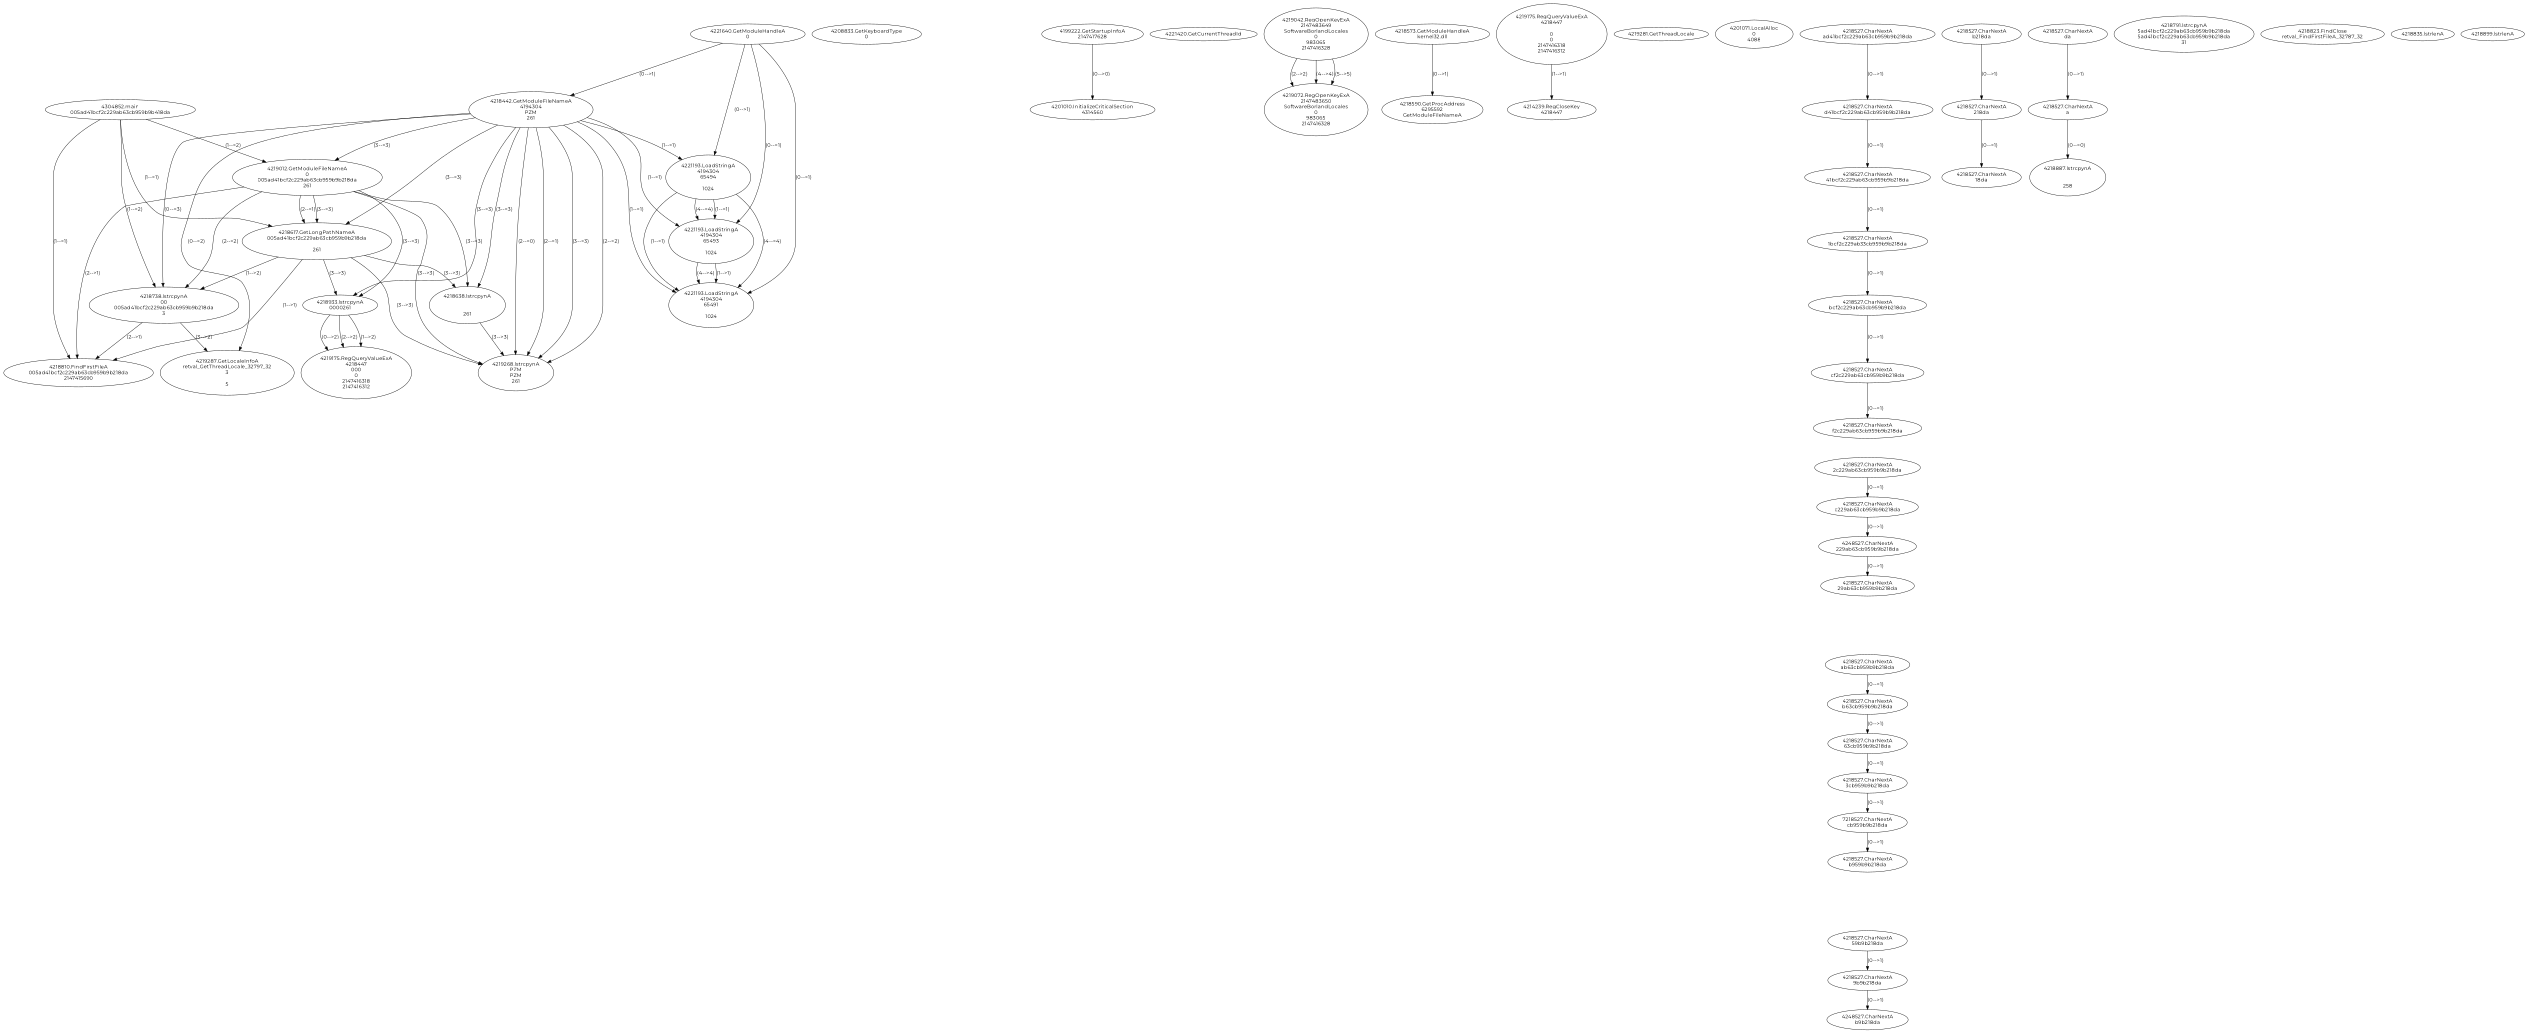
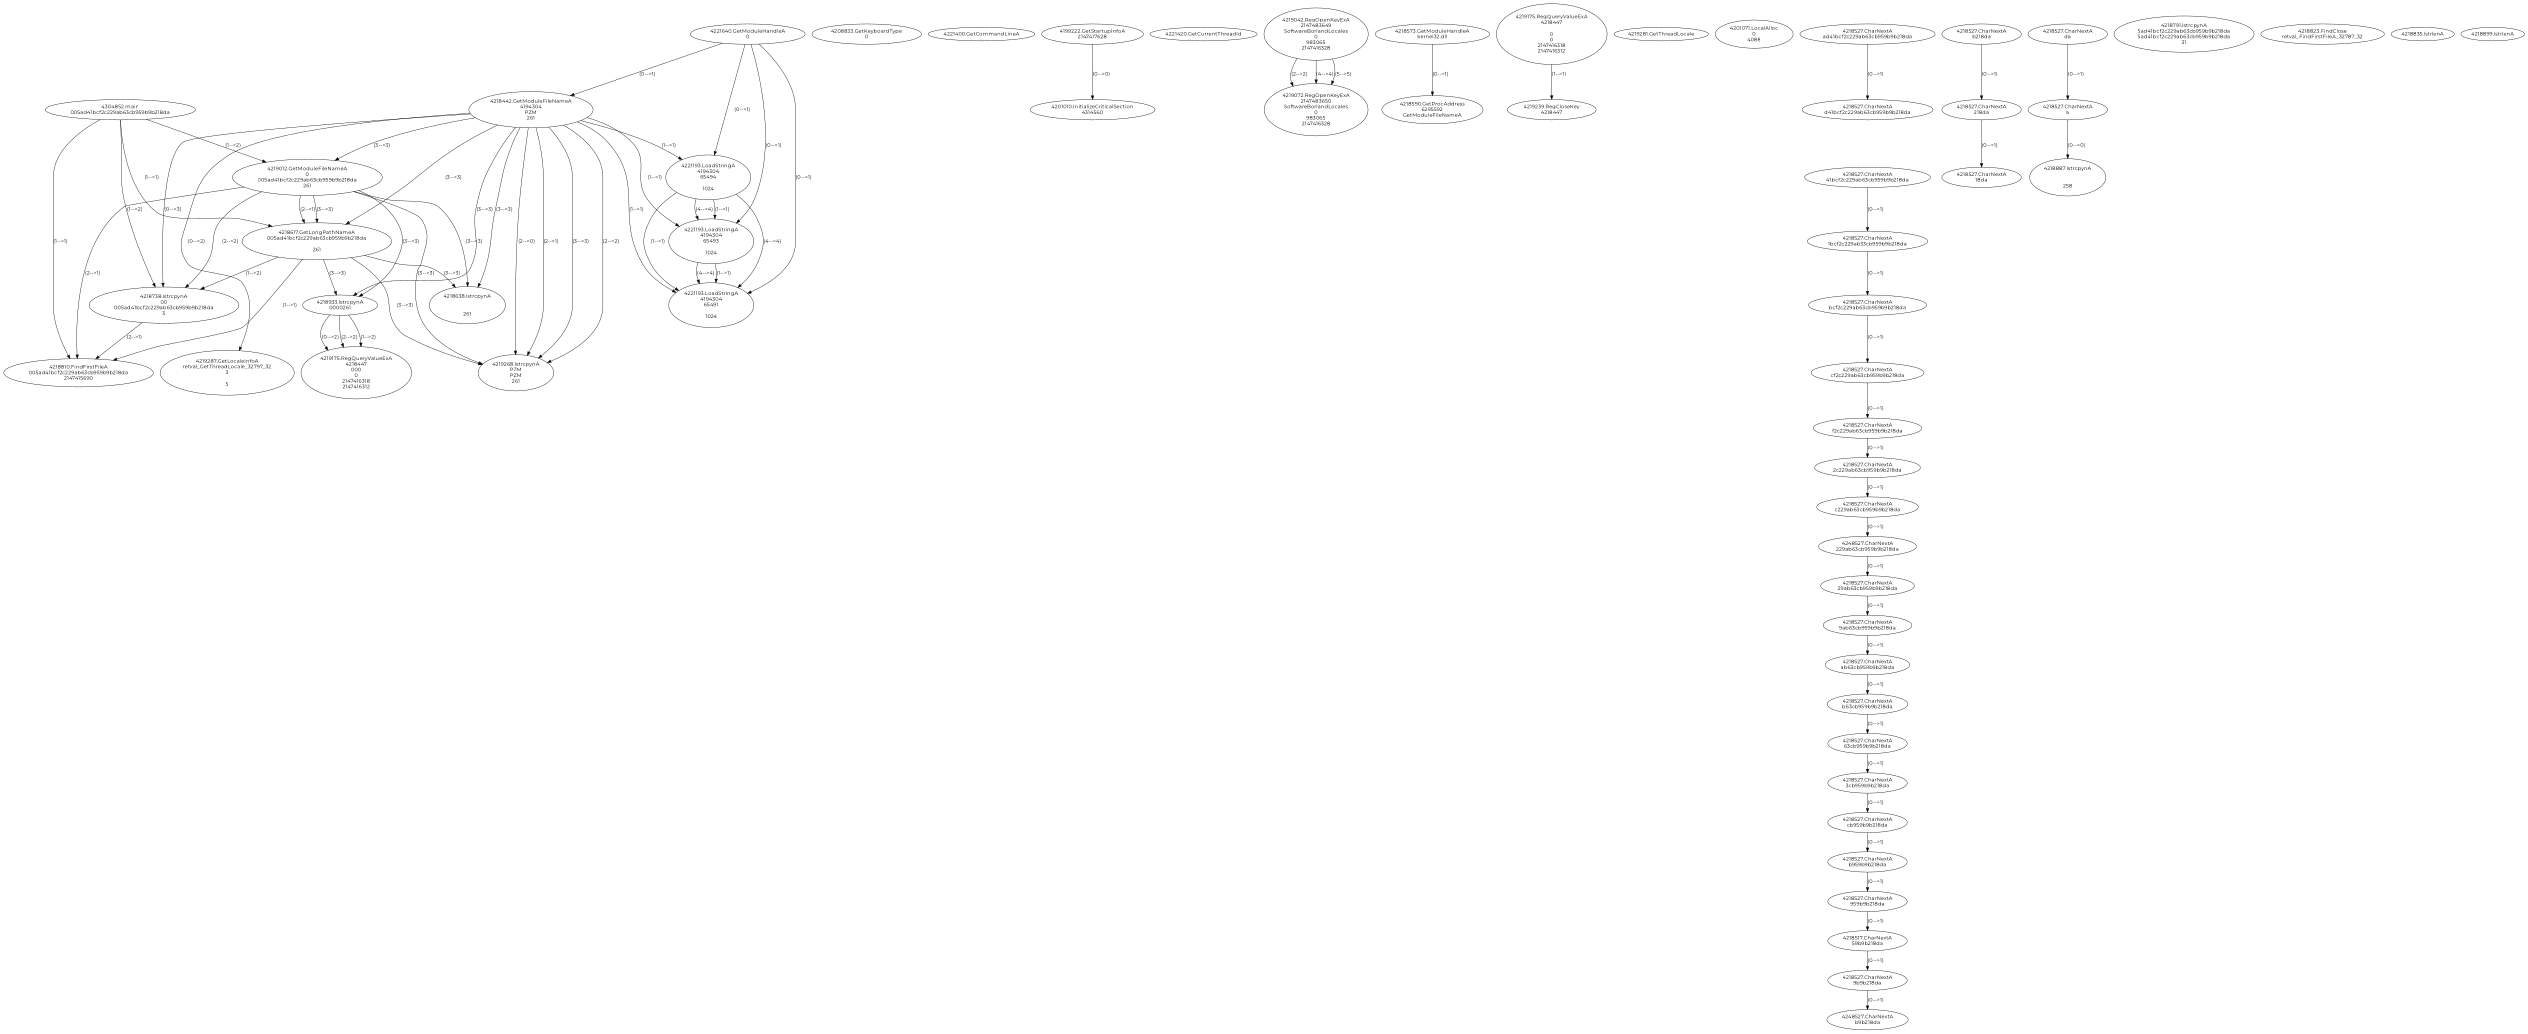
node "4221400.GetCommandLineA": added
node "4304852.main 005ad41bcf2c229ab63cb959b9b418da": label "4304852.main 005ad41bcf2c229ab63cb959b9b418da" -> "4304852.main 005ad41bcf2c229ab63cb959b9b218da"
node "4214239.RegCloseKey 4218447": label "4214239.RegCloseKey 4218447" -> "4219239.RegCloseKey 4218447"
edge "4218527.CharNextA d41bcf2c229ab63cb959b9b218da" -> "4218527.CharNextA 41bcf2c229ab63cb959b9b218da": removed, label "(0-->1)"
edge "4218738.lstrcpynA 00 005ad41bcf2c229ab63cb959b9b218da 3" -> "4219287.GetLocaleInfoA retval_GetThreadLocale_32797_32 3 5": removed, label "(3-->2)"
edge "4218638.lstrcpynA 261" -> "4219268.lstrcpynA PZM PZM 261": removed, label "(3-->3)"
edge "4218527.CharNextA f2c229ab63cb959b9b218da" -> "4218527.CharNextA 2c229ab63cb959b9b218da": added, label "(0-->1)"
node "4218527.CharNextA 9ab63cb959b9b218da": added
node "7218527.CharNextA cb959b9b218da": label "7218527.CharNextA cb959b9b218da" -> "4218527.CharNextA cb959b9b218da"
node "4218527.CharNextA 959b9b218da": added
node "4218527.CharNextA 59b9b218da": label "4218527.CharNextA 59b9b218da" -> "4218517.CharNextA 59b9b218da"
